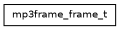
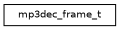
node "mp3frame_frame_t": label "mp3frame_frame_t" -> "mp3dec_frame_t"
